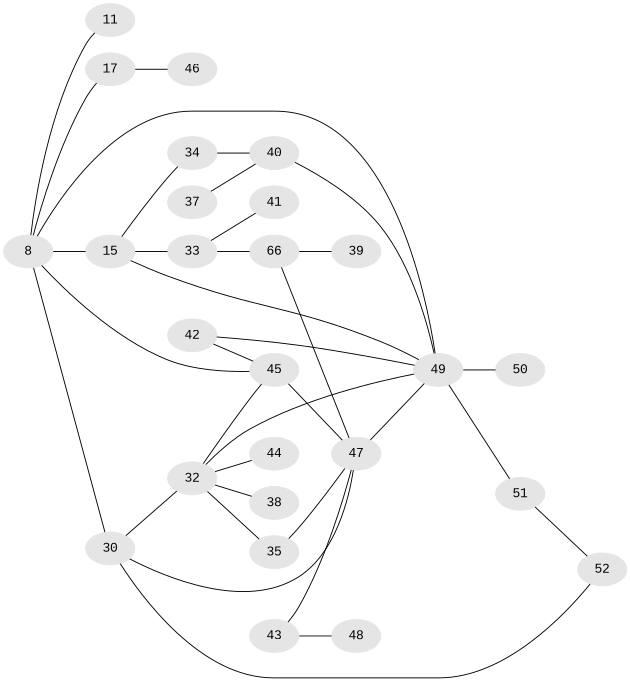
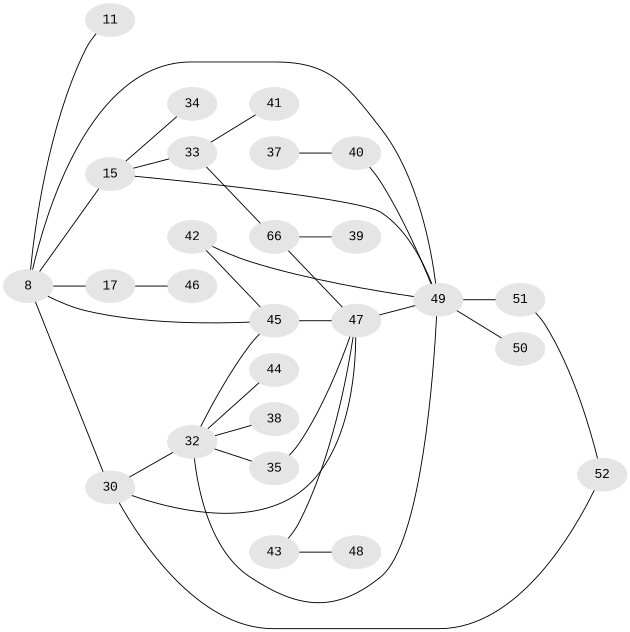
edge "34" -- "40": removed
